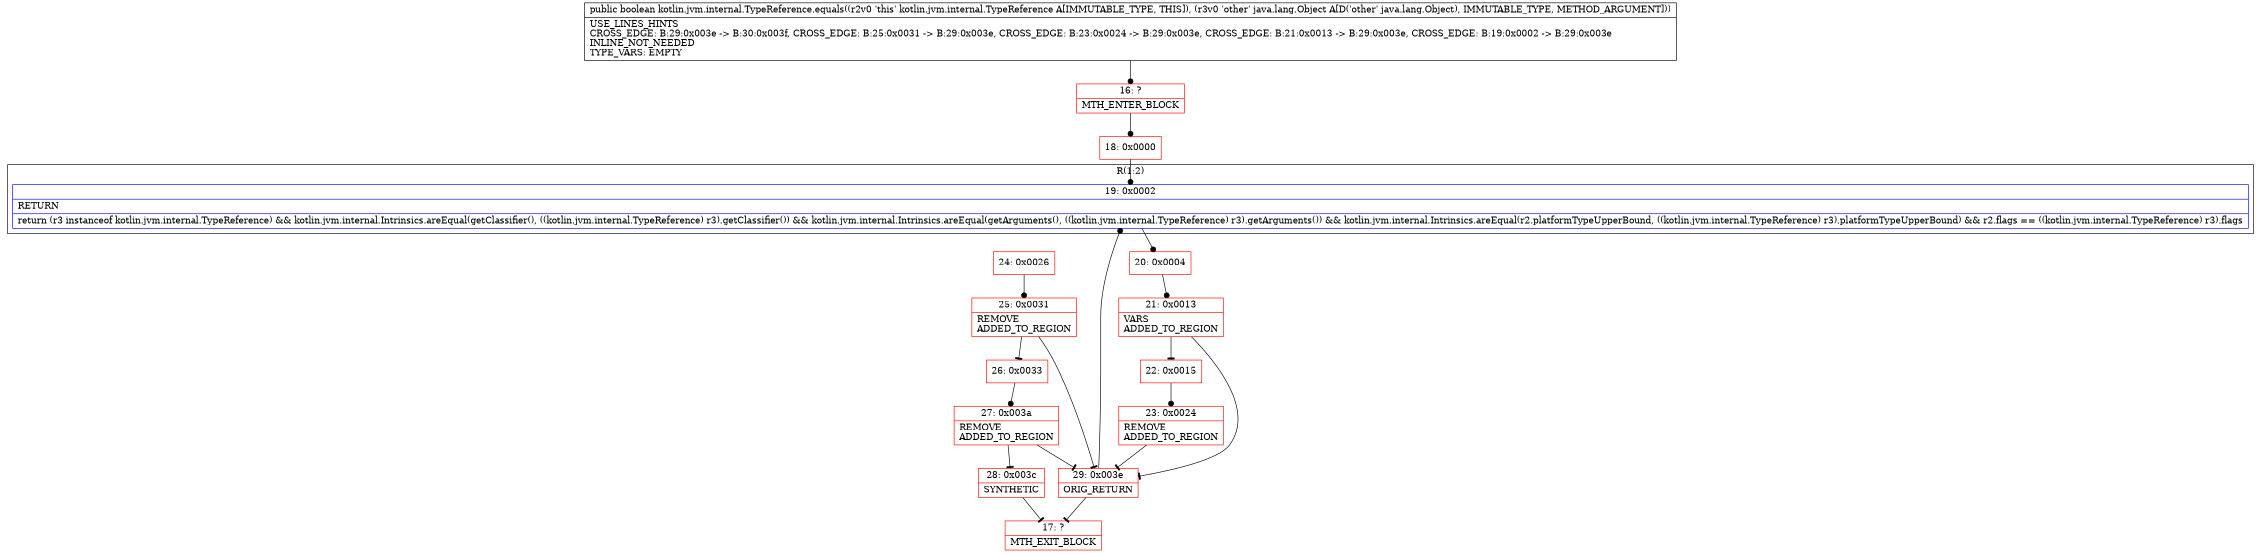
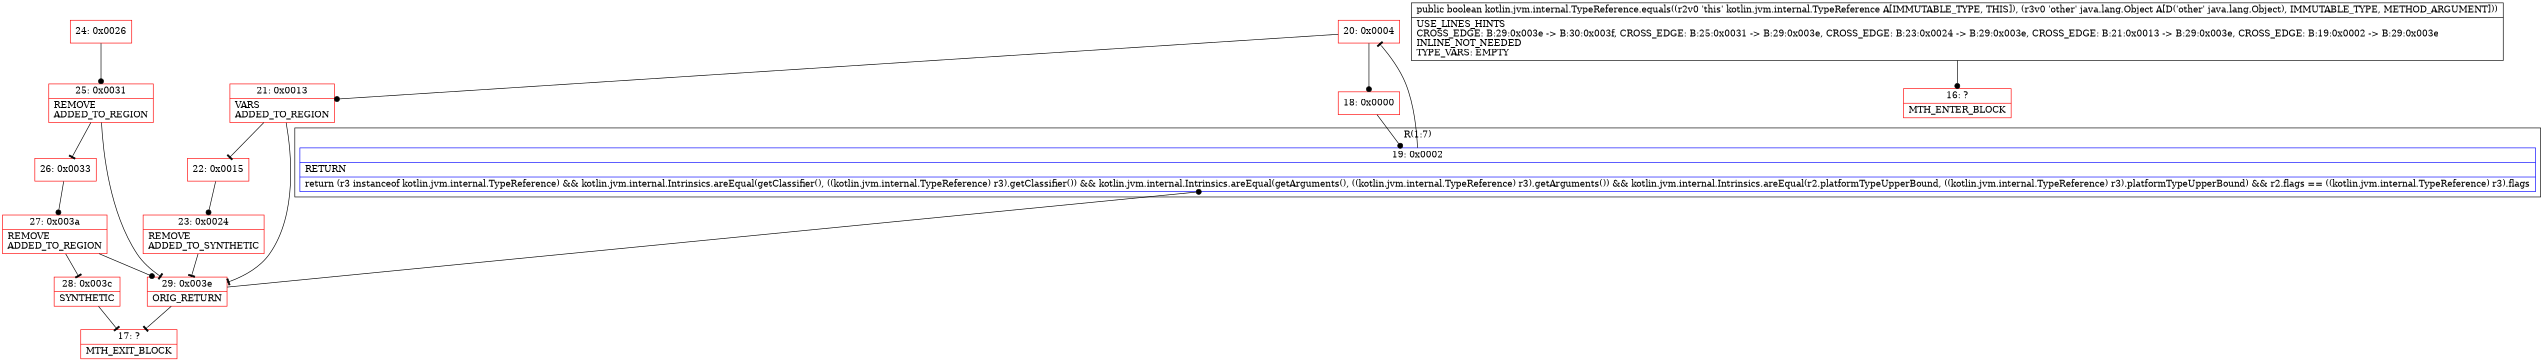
edge "16: ?" -> "18: 0x0000": now "20: 0x0004" -> "18: 0x0000"
cluster "R(1:2)": label "R(1:2)" -> "R(1:7)"
edge "19: 0x0002" -> "20: 0x0004": arrowhead dot -> tee
node "23: 0x0024": text "ADDED_TO_REGION" -> "ADDED_TO_SYNTHETIC"
edge "27: 0x003a" -> "29: 0x003e": arrowhead tee -> dot
